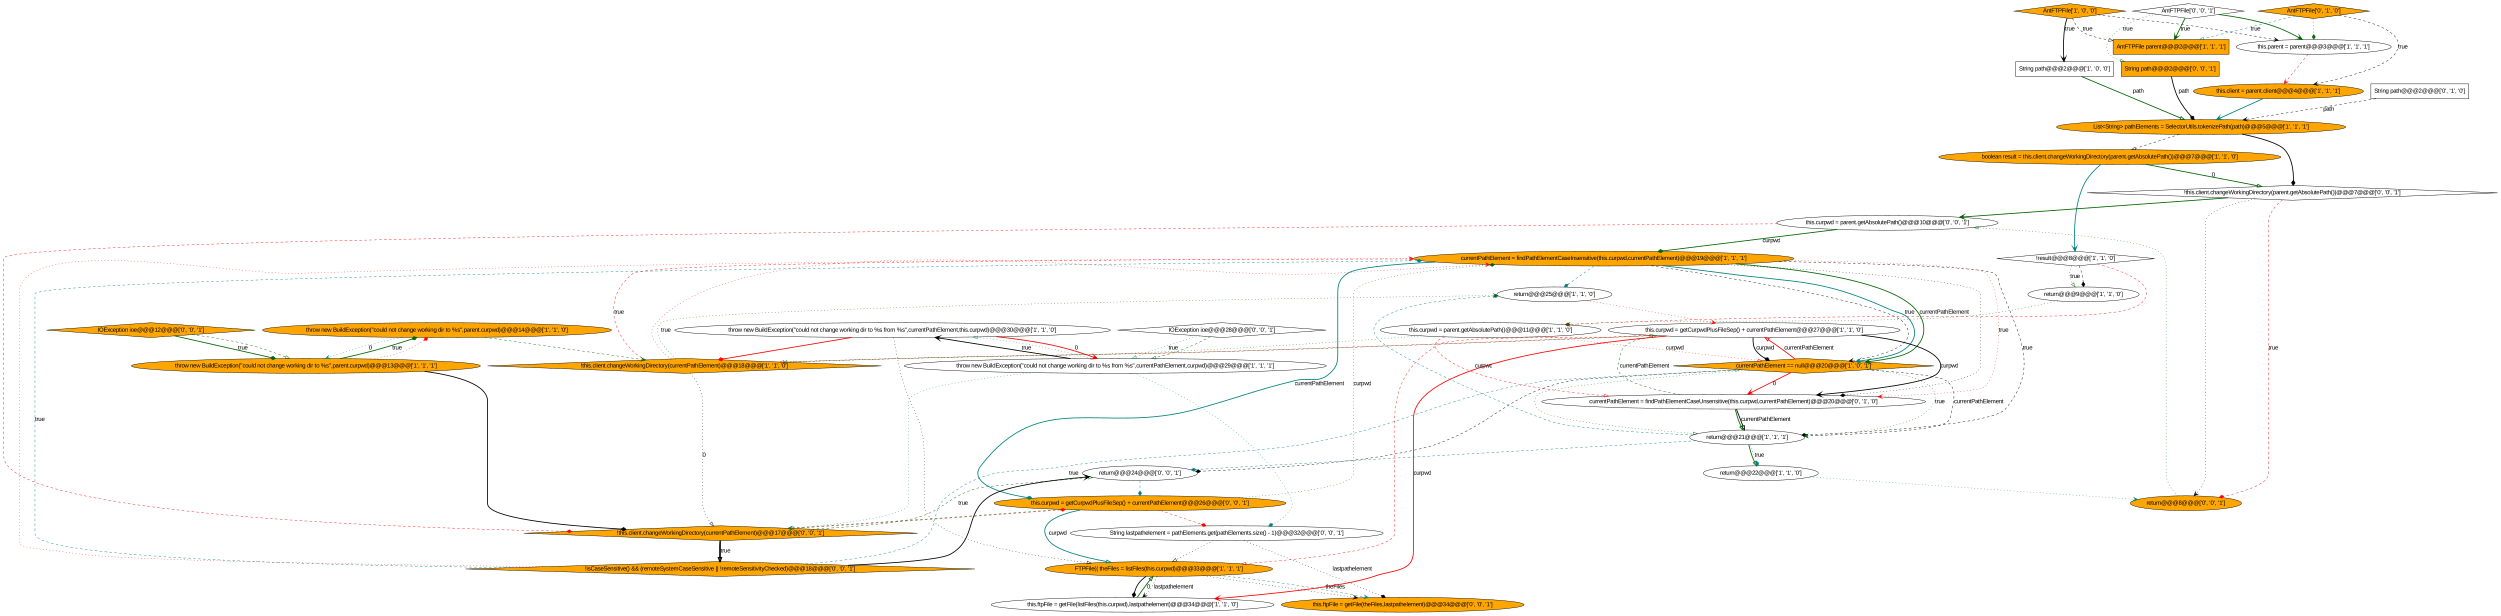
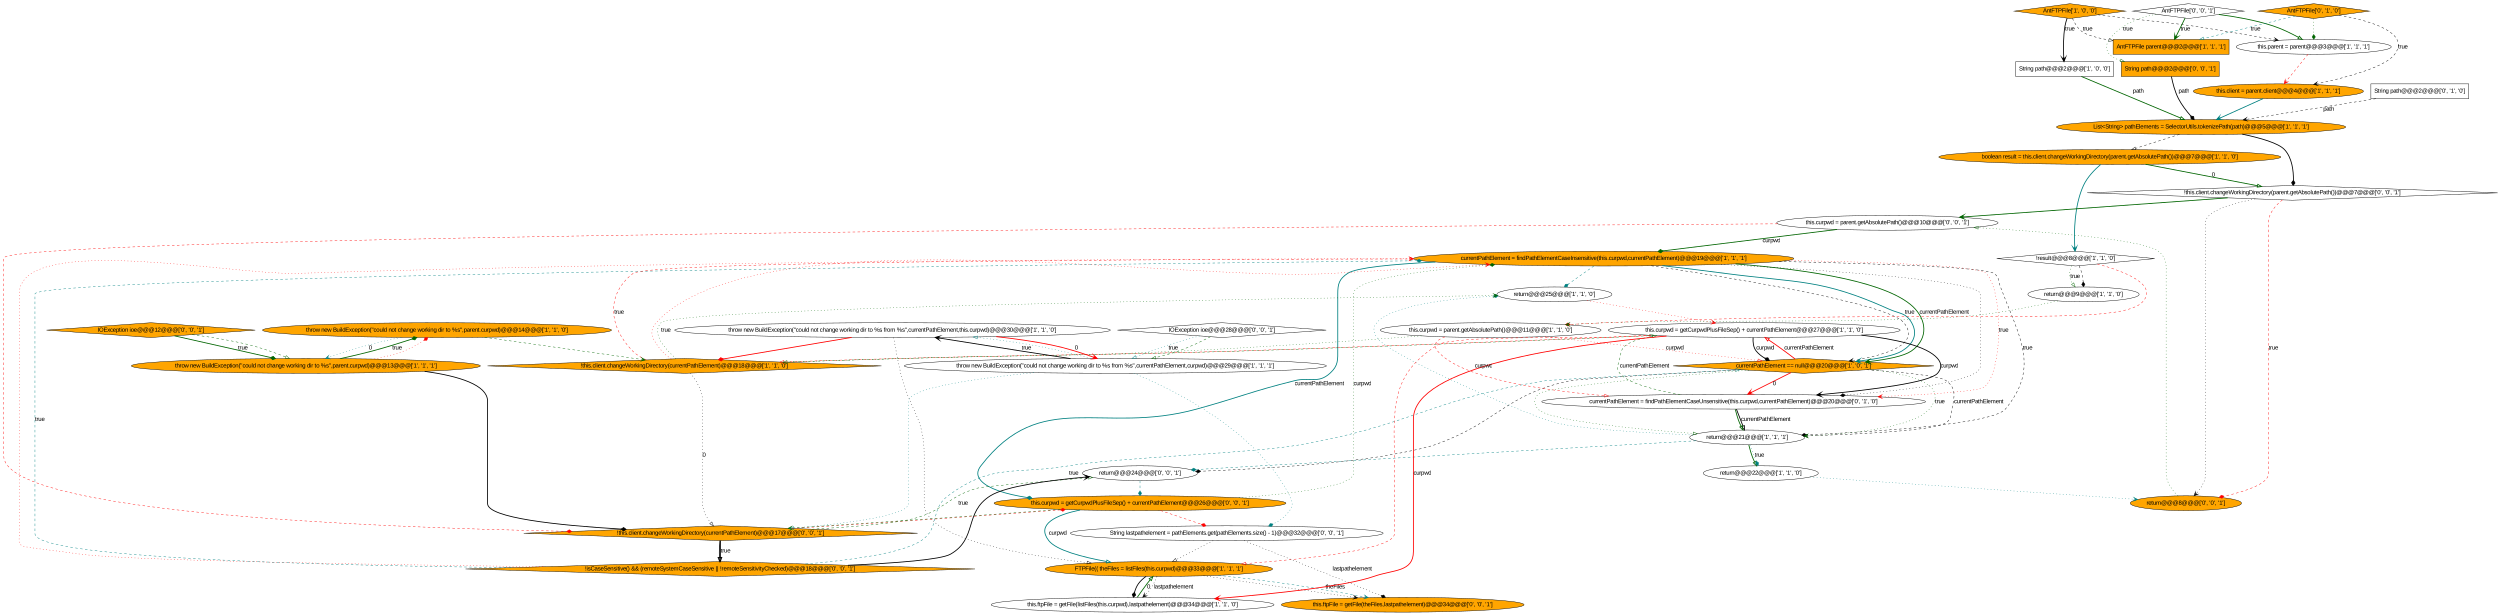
edge "AntFTPFile['0', '0', '1']" -> "this.parent = parent@@@3@@@['1', '1', '1']": arrowhead vee -> onormal
edge "return@@@21@@@['1', '1', '1']" -> "return@@@25@@@['1', '1', '0']": style dashed -> dotted
